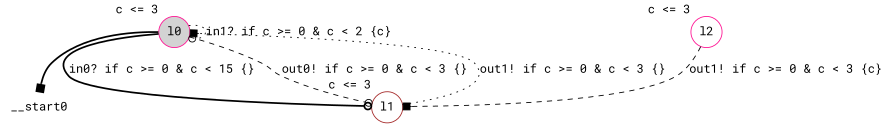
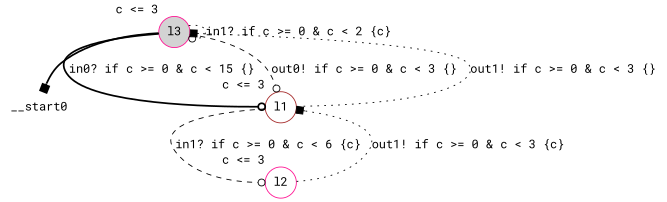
node "l0 c <= 3": label "l0 c <= 3" -> "l3 c <= 3"
edge "l2 c <= 3" -> "l1 c <= 3": style dashed -> dotted
edge "l1 c <= 3" -> "l2 c <= 3": added, label "in1? if c >= 0 & c < 6 {c}"
